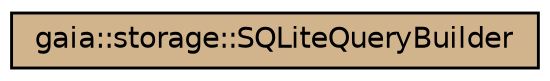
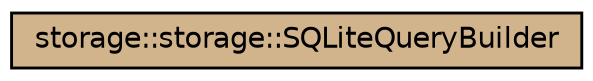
node "gaia::storage::SQLiteQueryBuilder": label "gaia::storage::SQLiteQueryBuilder" -> "storage::storage::SQLiteQueryBuilder"
